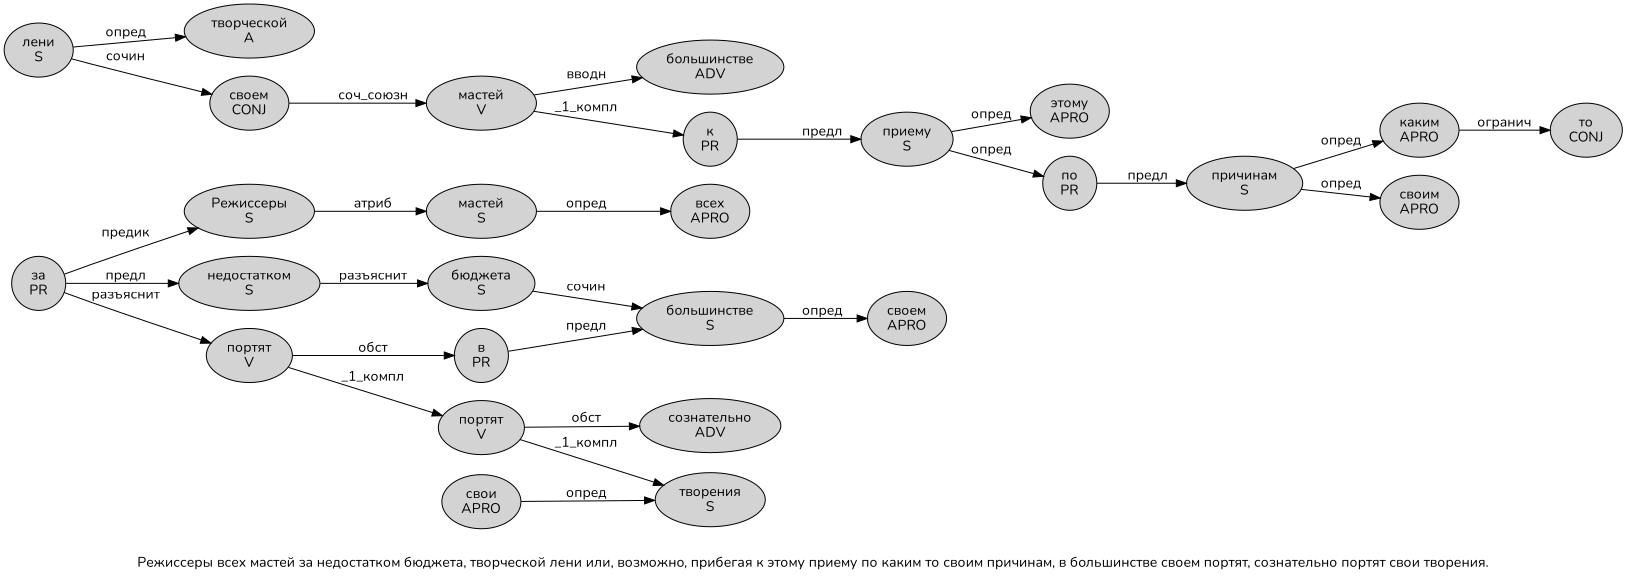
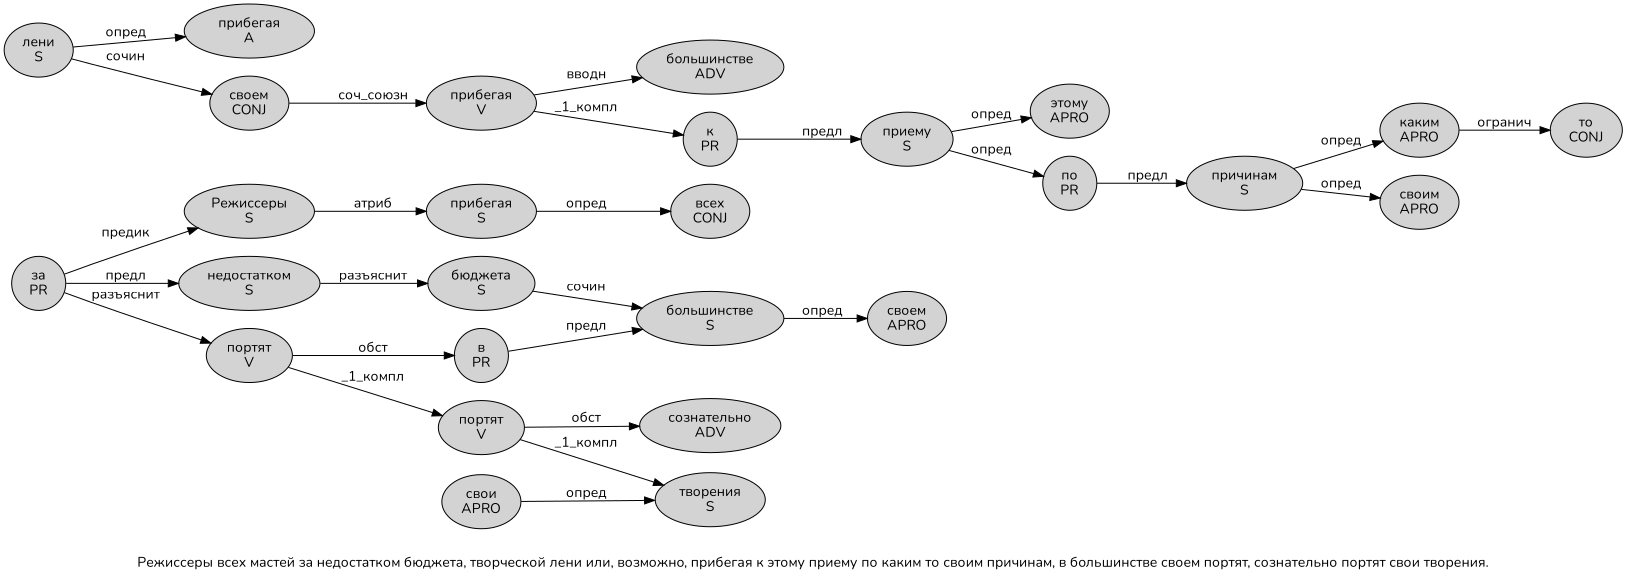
node "творческой A": label "творческой A" -> "прибегая A"
node "мастей V": label "мастей V" -> "прибегая V"
node "мастей S": label "мастей S" -> "прибегая S"
node "всех APRO": label "всех APRO" -> "всех CONJ"
